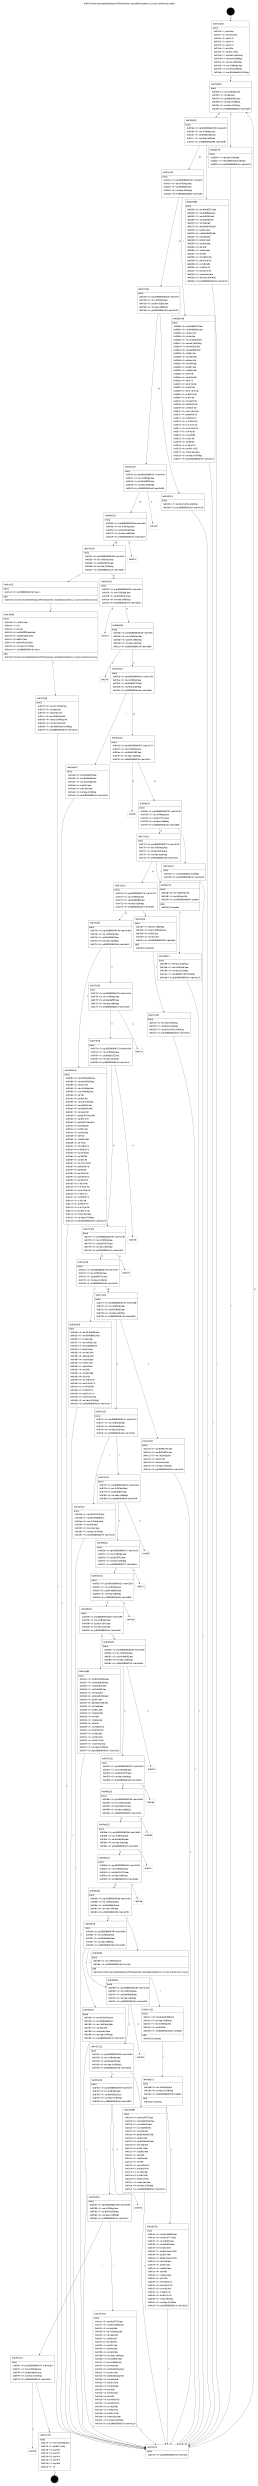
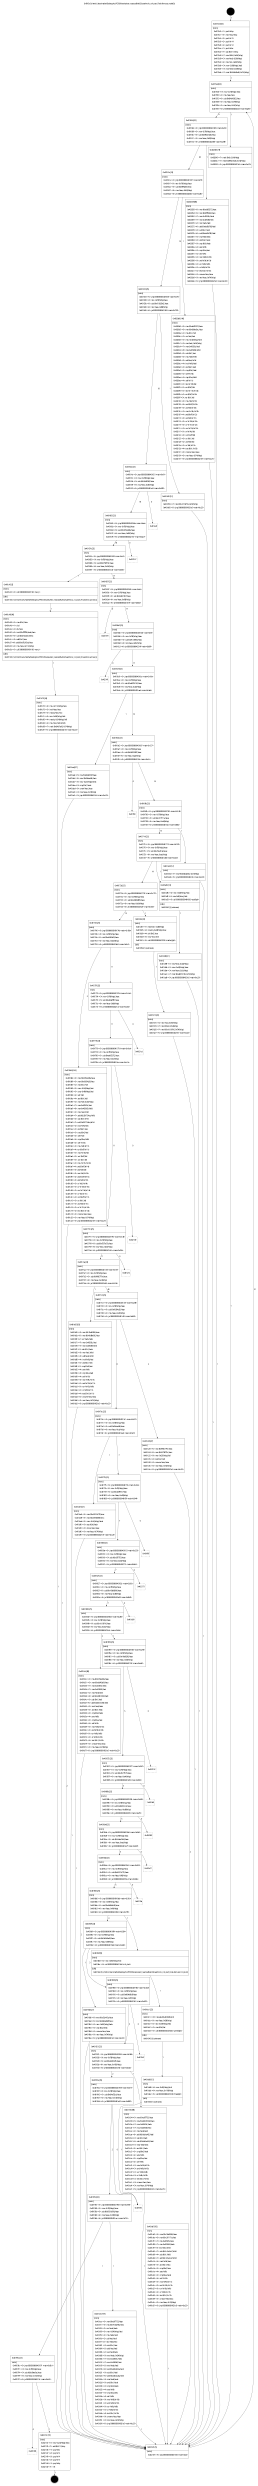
edge "0x401dd8 [15]" -> "0x401de7 [93]": now "0x401dd8 [15]" -> "0x401e50"
